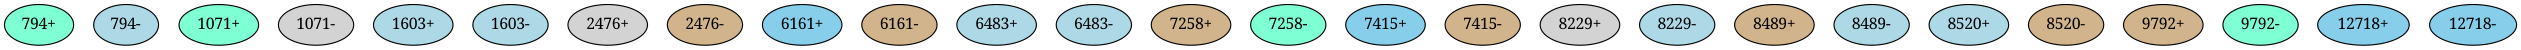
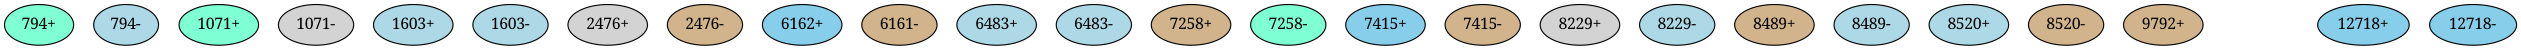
node "6161+": label "6161+" -> "6162+"
node "9792-": removed
